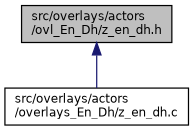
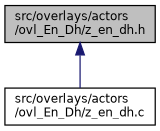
node "src/overlays/actors /overlays_En_Dh/z_en_dh.c": label "src/overlays/actors /overlays_En_Dh/z_en_dh.c" -> "src/overlays/actors /ovl_En_Dh/z_en_dh.c"
